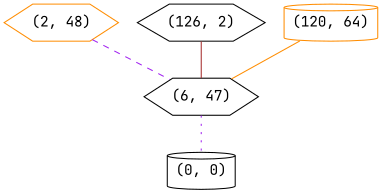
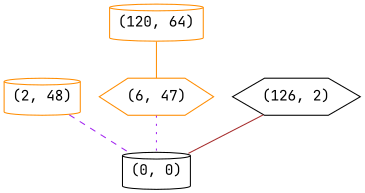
node "(2, 48)": shape hexagon -> cylinder
edge "(2, 48)" -- "(6, 47)": now "(2, 48)" -- "(0, 0)"
edge "(126, 2)" -- "(6, 47)": now "(126, 2)" -- "(0, 0)"
node "(6, 47)": color black -> darkorange
